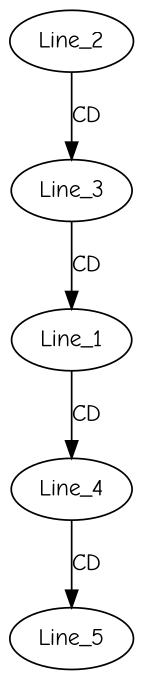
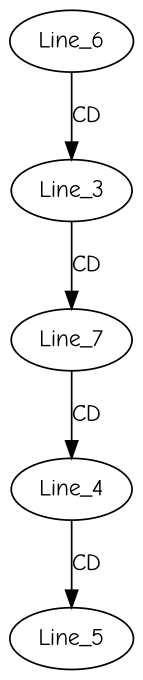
node "Line_2": label "Line_2" -> "Line_6"
node "Line_1": label "Line_1" -> "Line_7"
